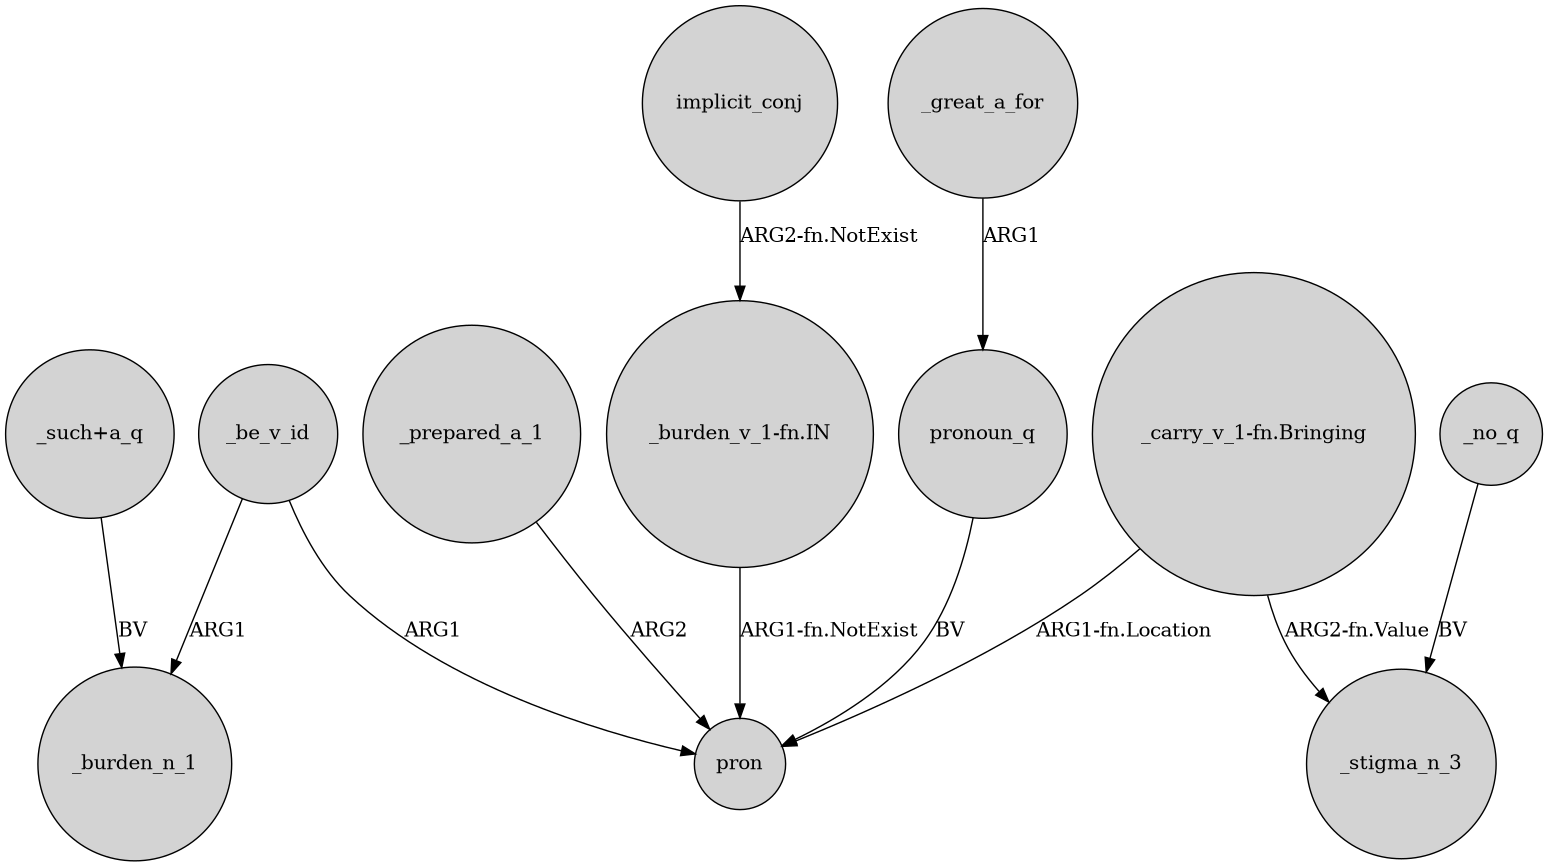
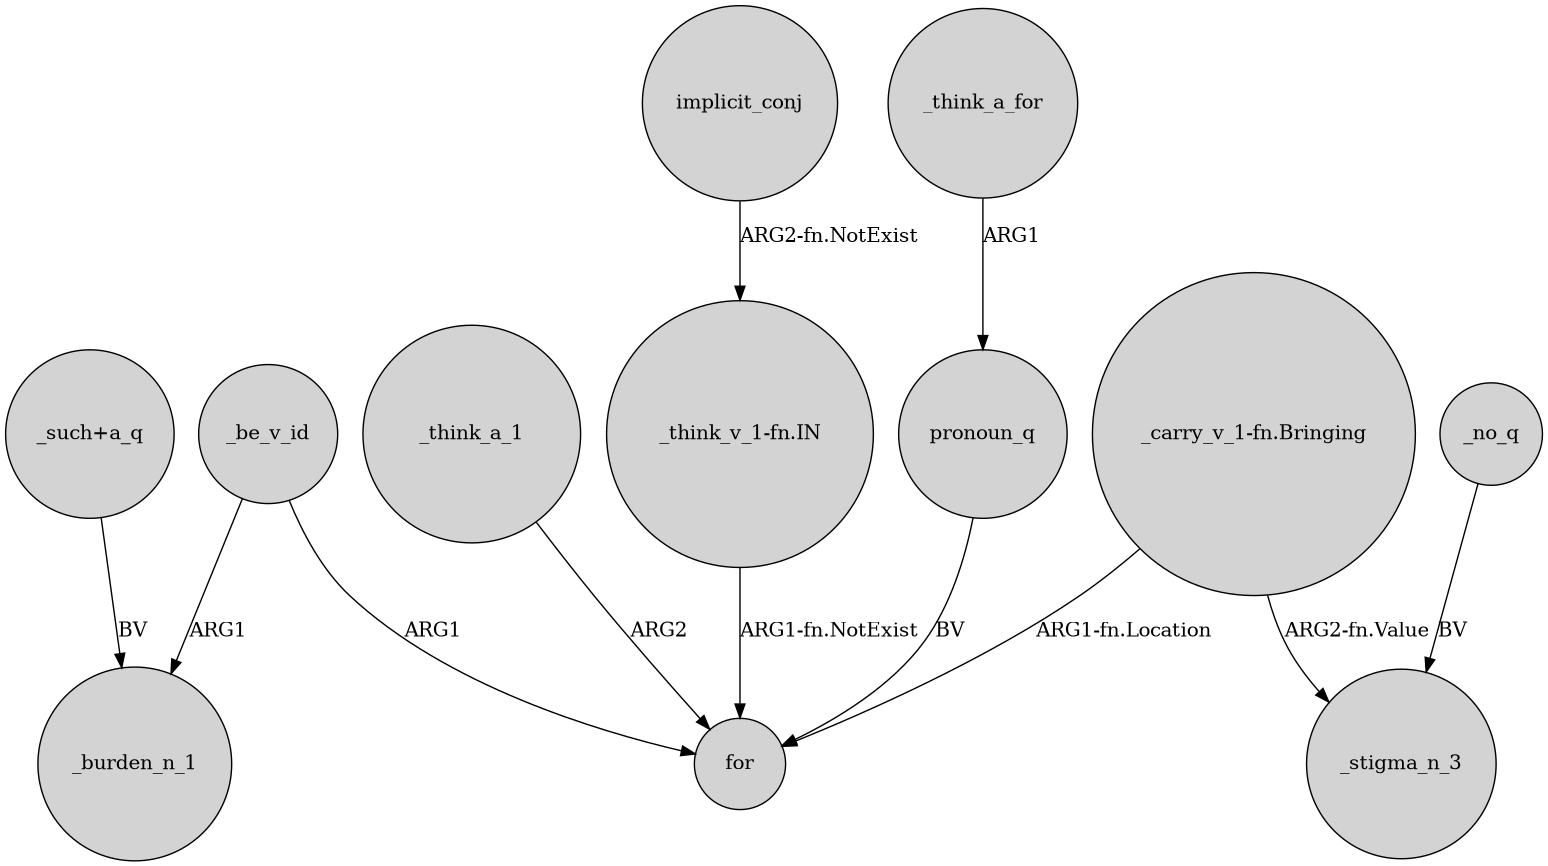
node "_great_a_for": label "_great_a_for" -> "_think_a_for"
node "_prepared_a_1": label "_prepared_a_1" -> "_think_a_1"
node "_burden_v_1-fn.IN": label "_burden_v_1-fn.IN" -> "_think_v_1-fn.IN"
node "pron": label "pron" -> "for"
